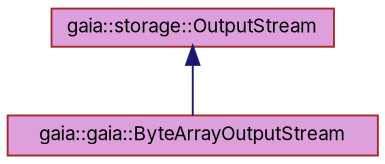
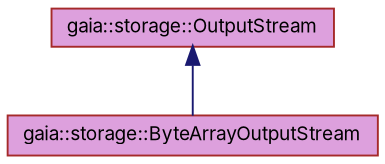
node "gaia::gaia::ByteArrayOutputStream": label "gaia::gaia::ByteArrayOutputStream" -> "gaia::storage::ByteArrayOutputStream"
